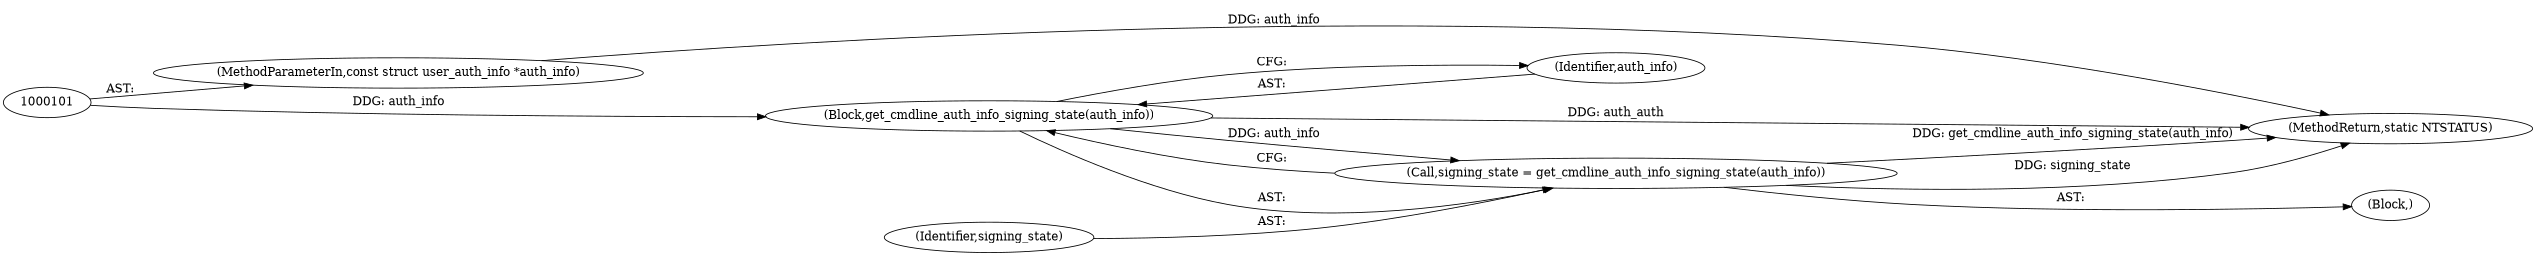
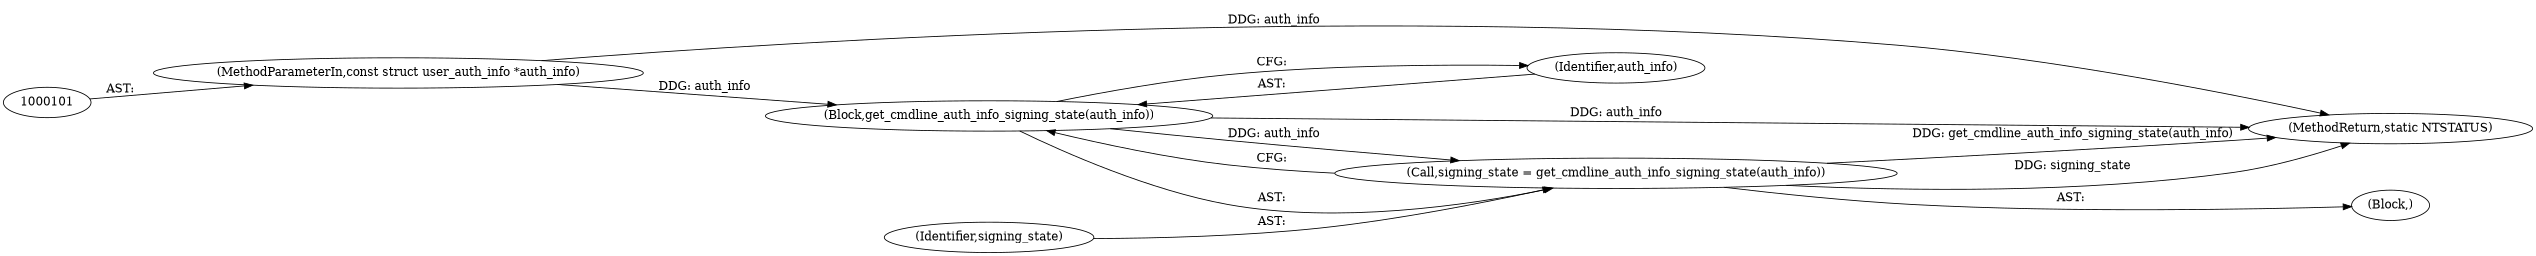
edge "(Block,get_cmdline_auth_info_signing_state(auth_info))" -> "(MethodReturn,static NTSTATUS)": label "DDG: auth_auth" -> "DDG: auth_info"
edge "1000101" -> "(Block,get_cmdline_auth_info_signing_state(auth_info))": now "(MethodParameterIn,const struct user_auth_info *auth_info)" -> "(Block,get_cmdline_auth_info_signing_state(auth_info))"
